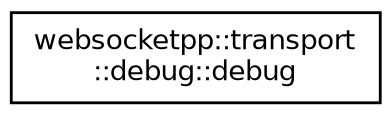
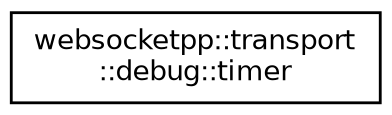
node "websocketpp::transport ::debug::debug": label "websocketpp::transport ::debug::debug" -> "websocketpp::transport ::debug::timer"
